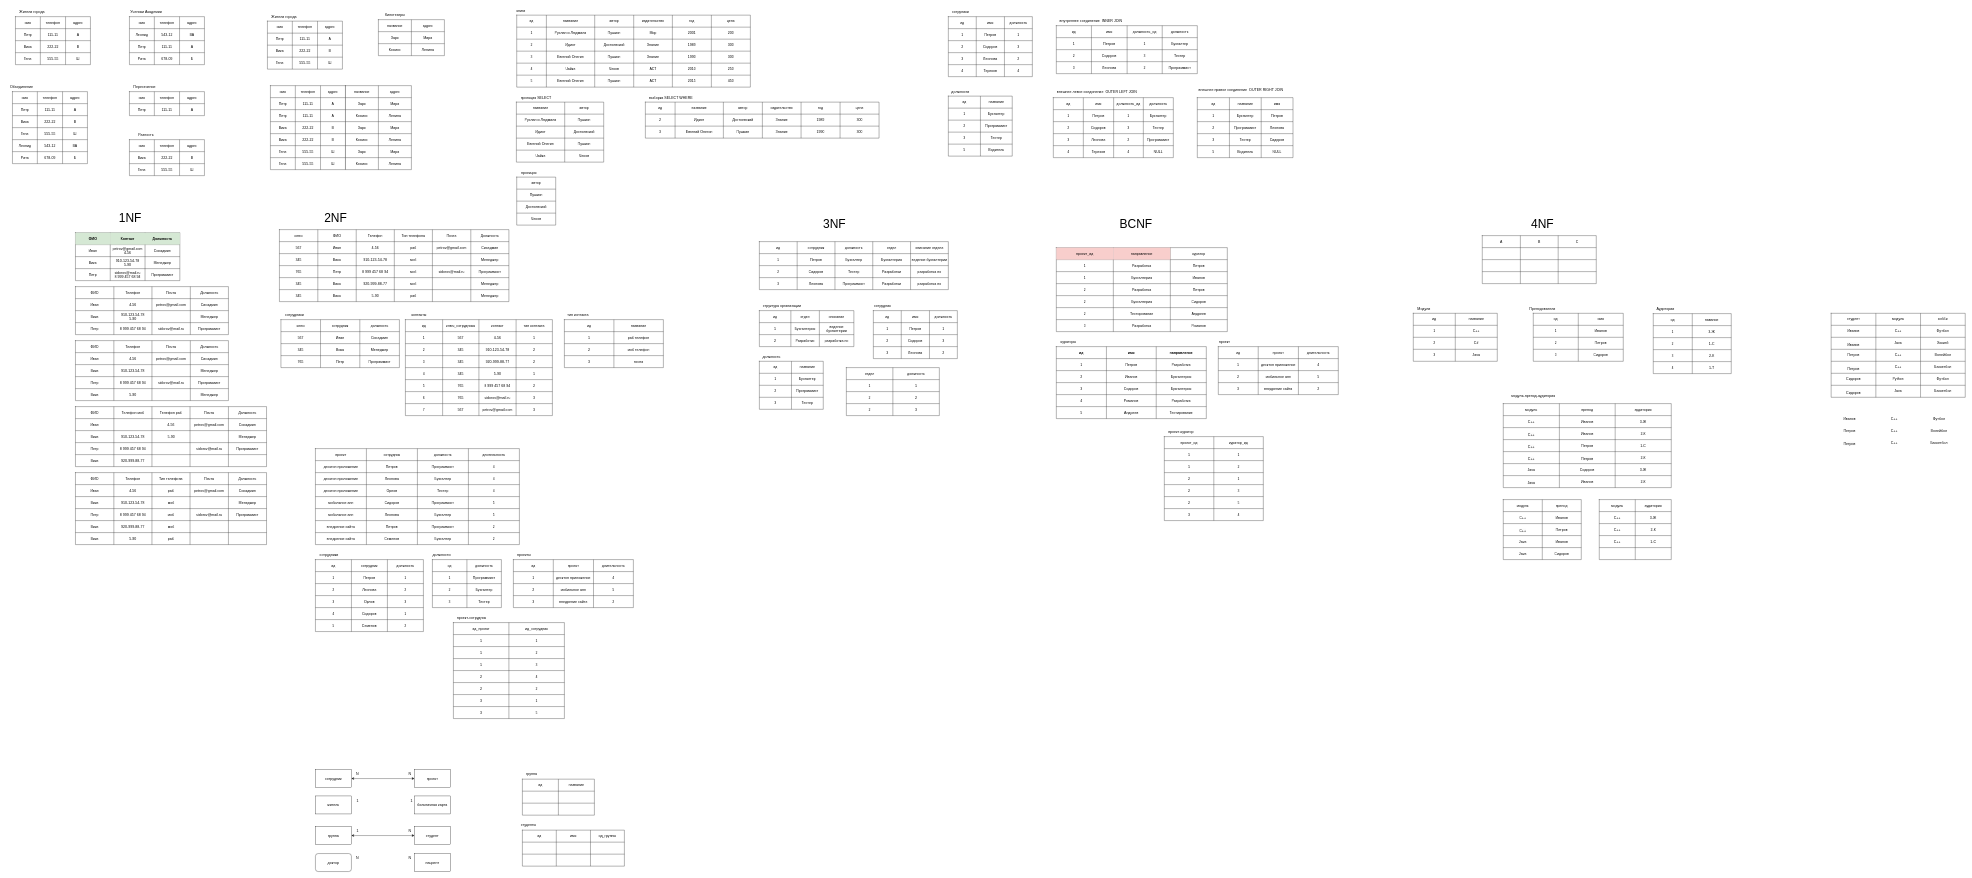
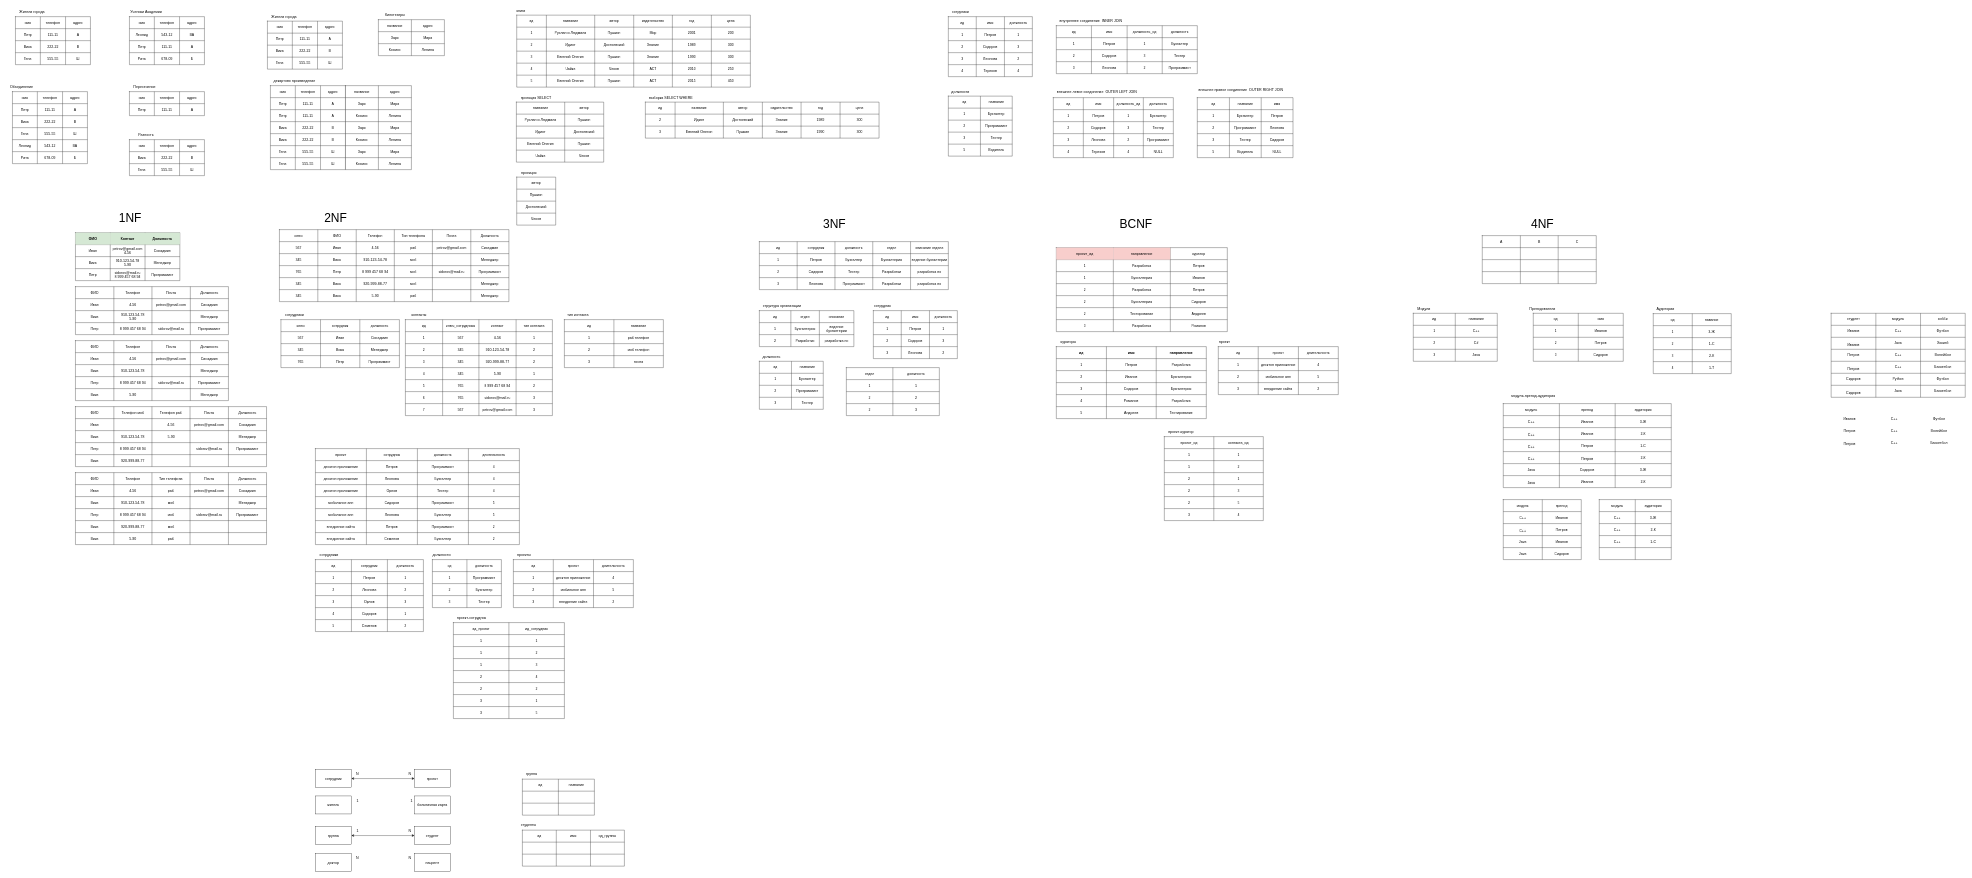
node "декартово произведение": added
node "куратор_ид": label "куратор_ид" -> "контакта_ид"
node "доктор": shape rounded rectangle -> rectangle
